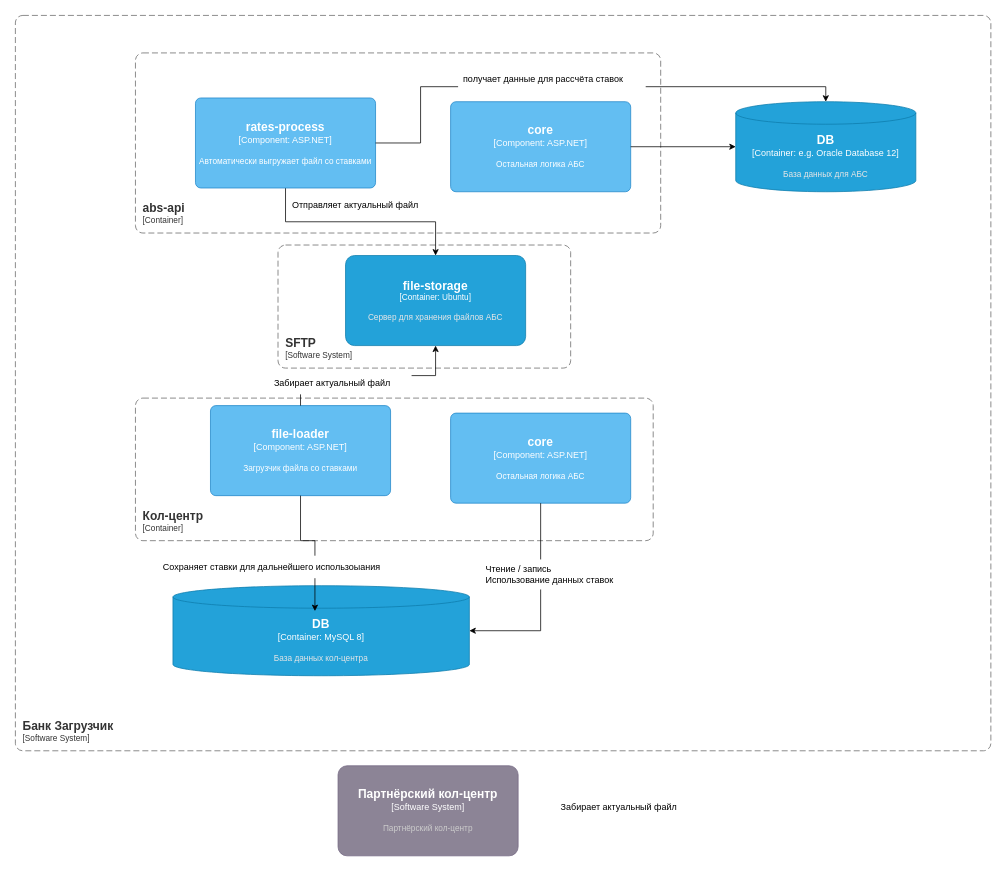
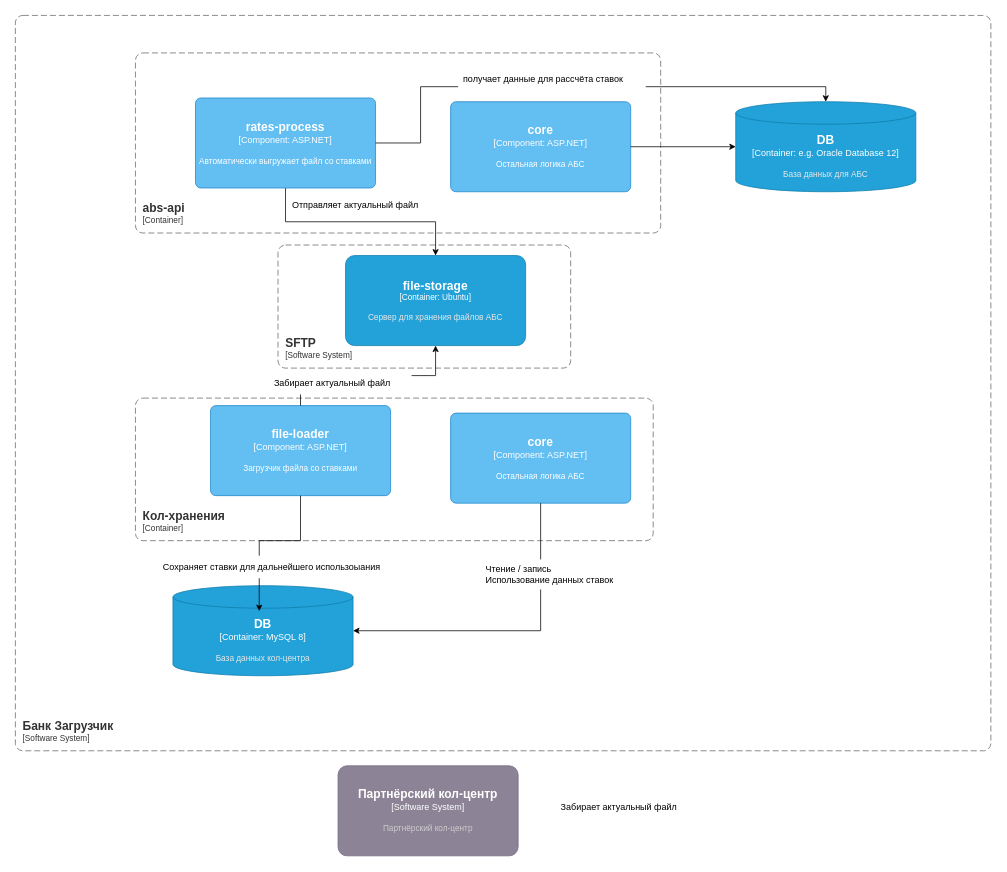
node "Кол-центр [Container]": label "Кол-центр [Container]" -> "Кол-хранения [Container]"
node "DB [Container: MySQL 8] База данных кол-центра": size 296x90 -> 180x90
